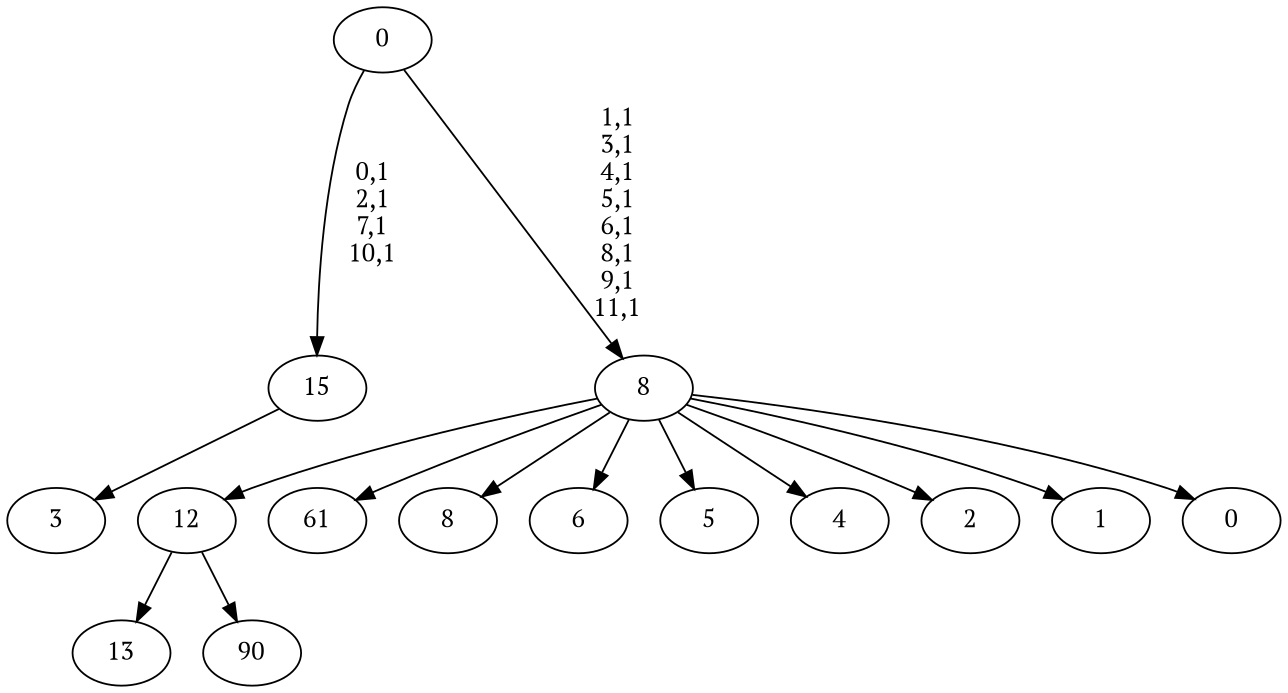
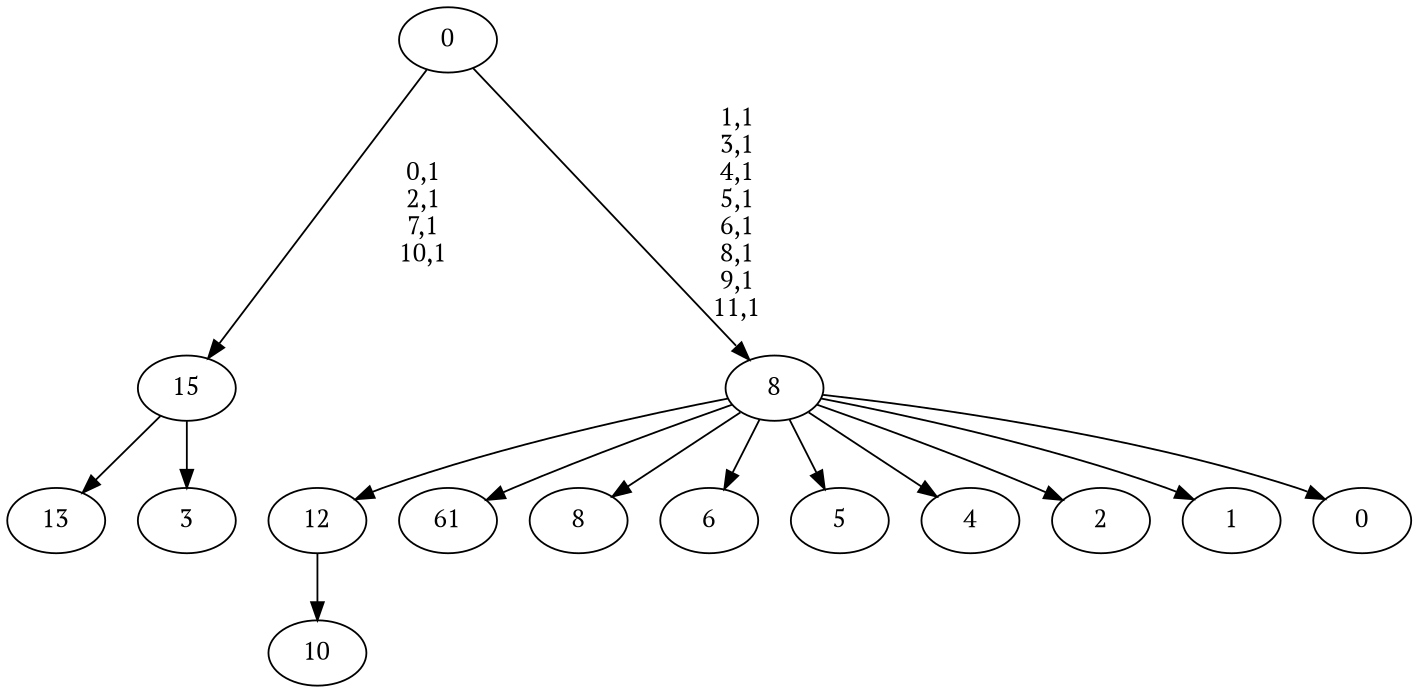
edge "12" -> "13": now "15" -> "13"
node "90": label "90" -> "10"
